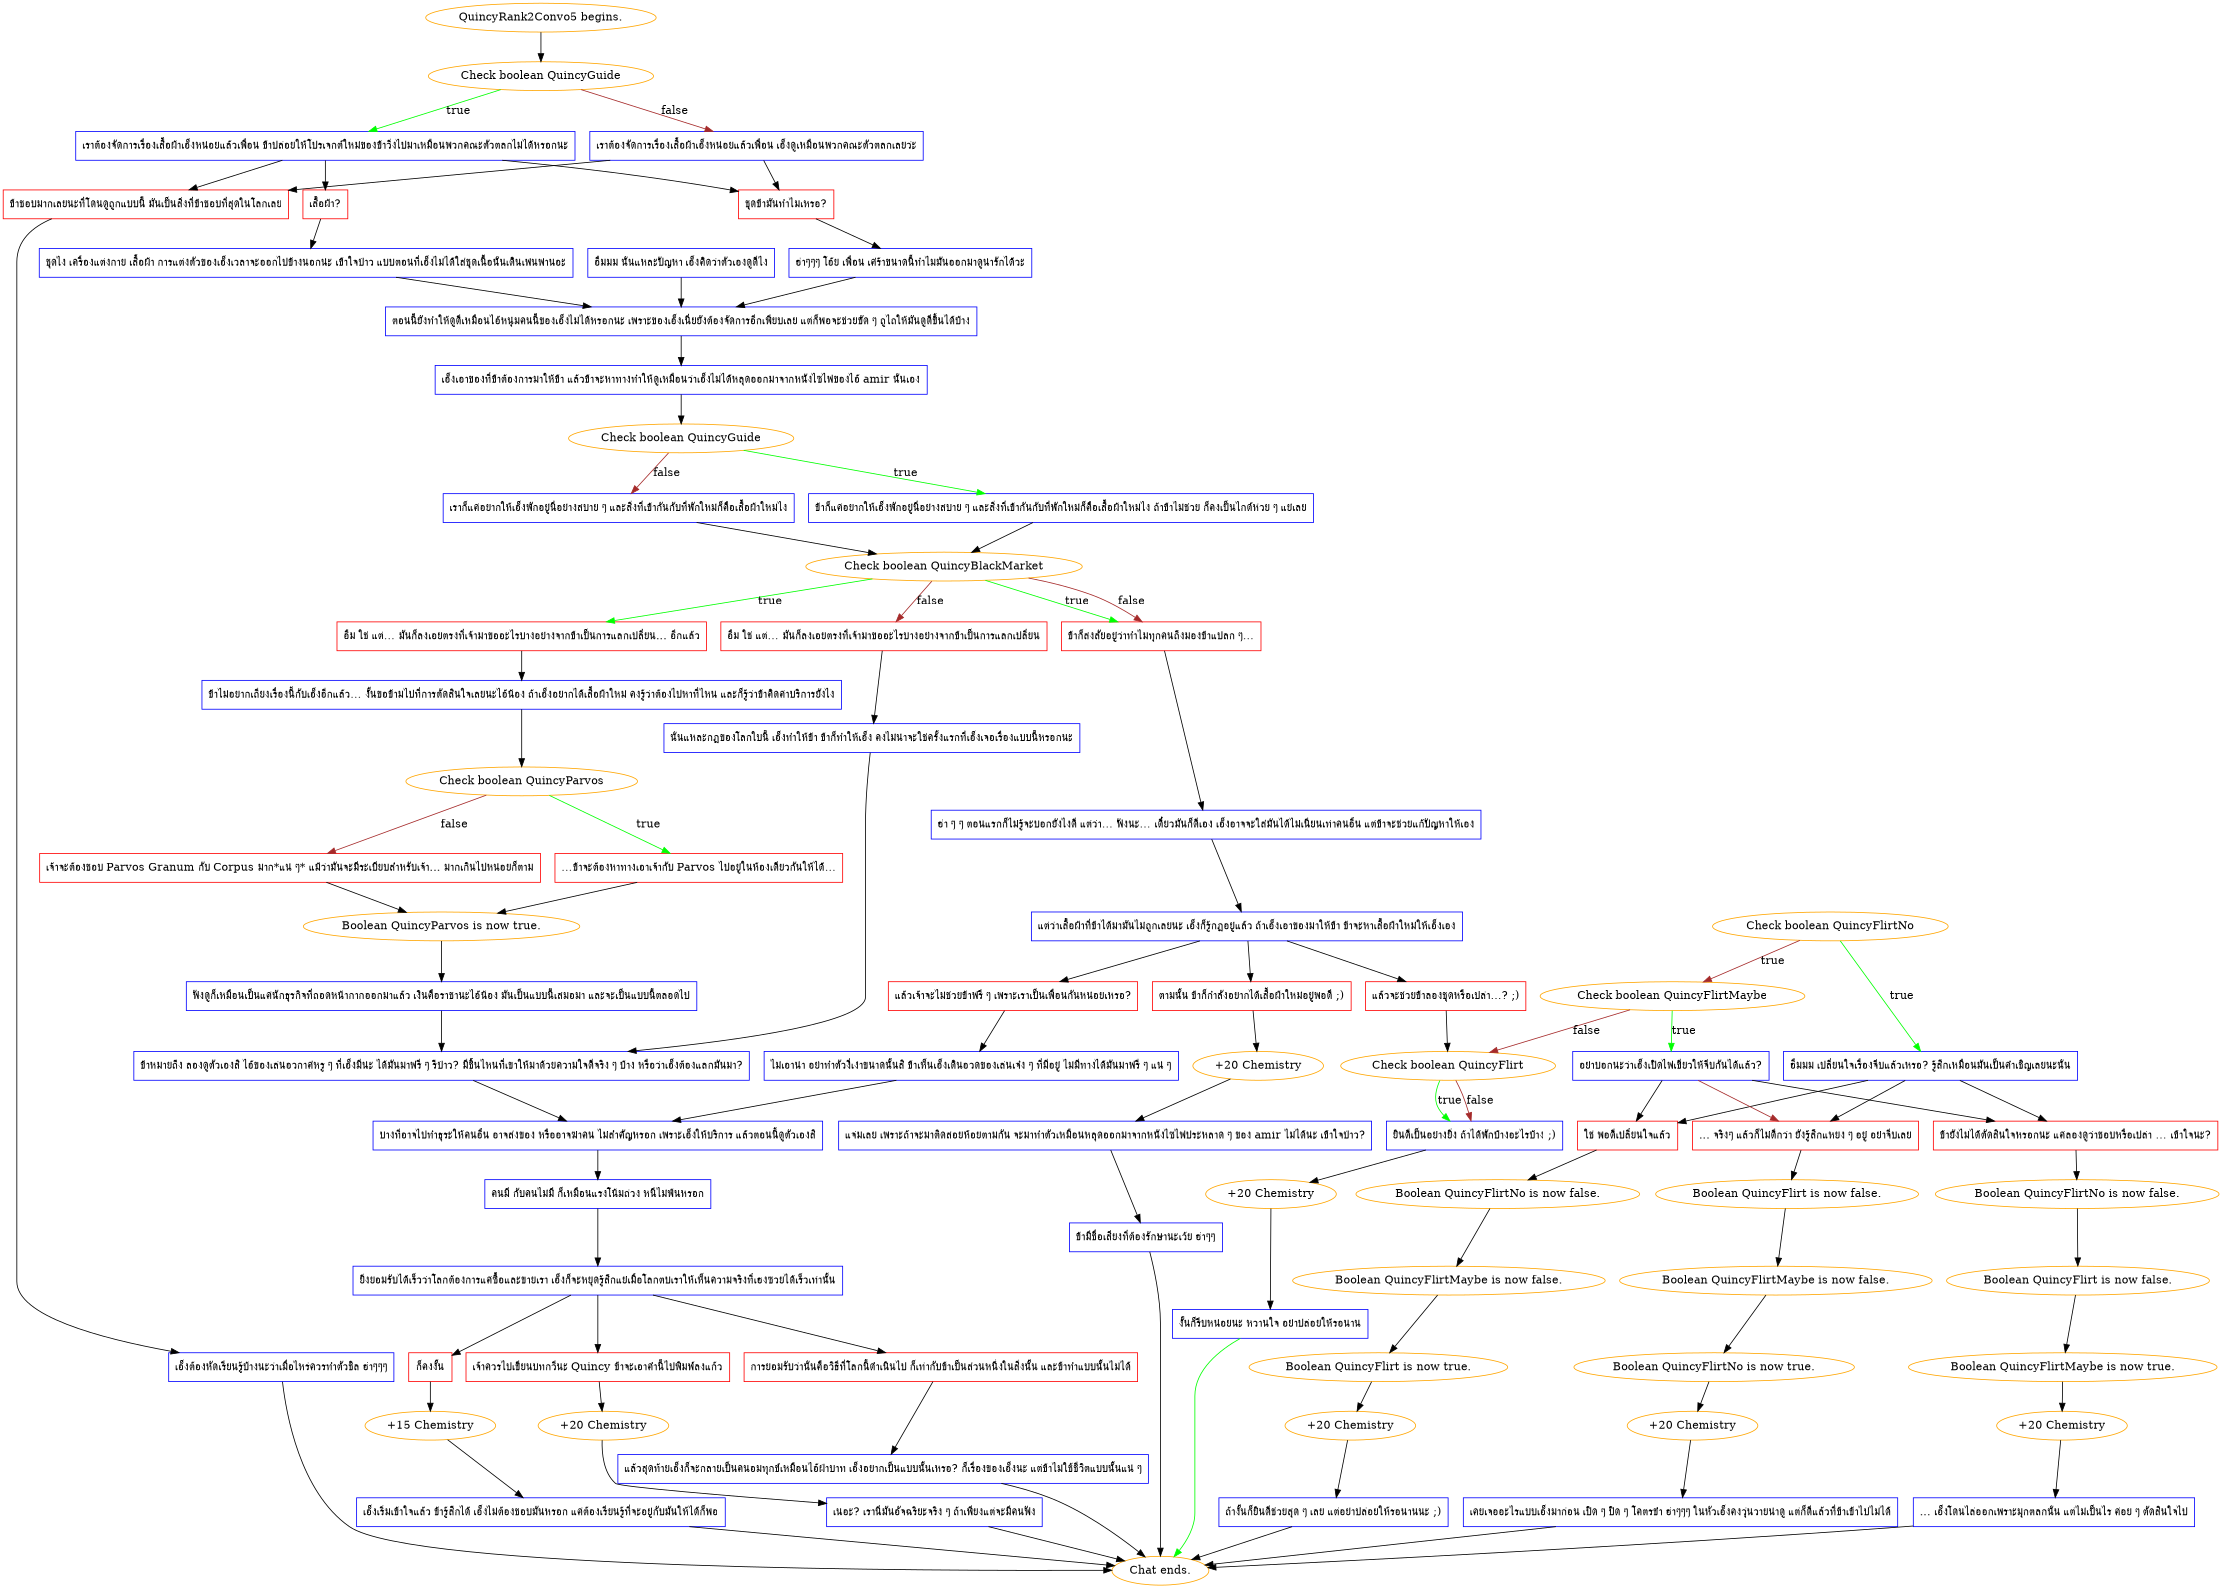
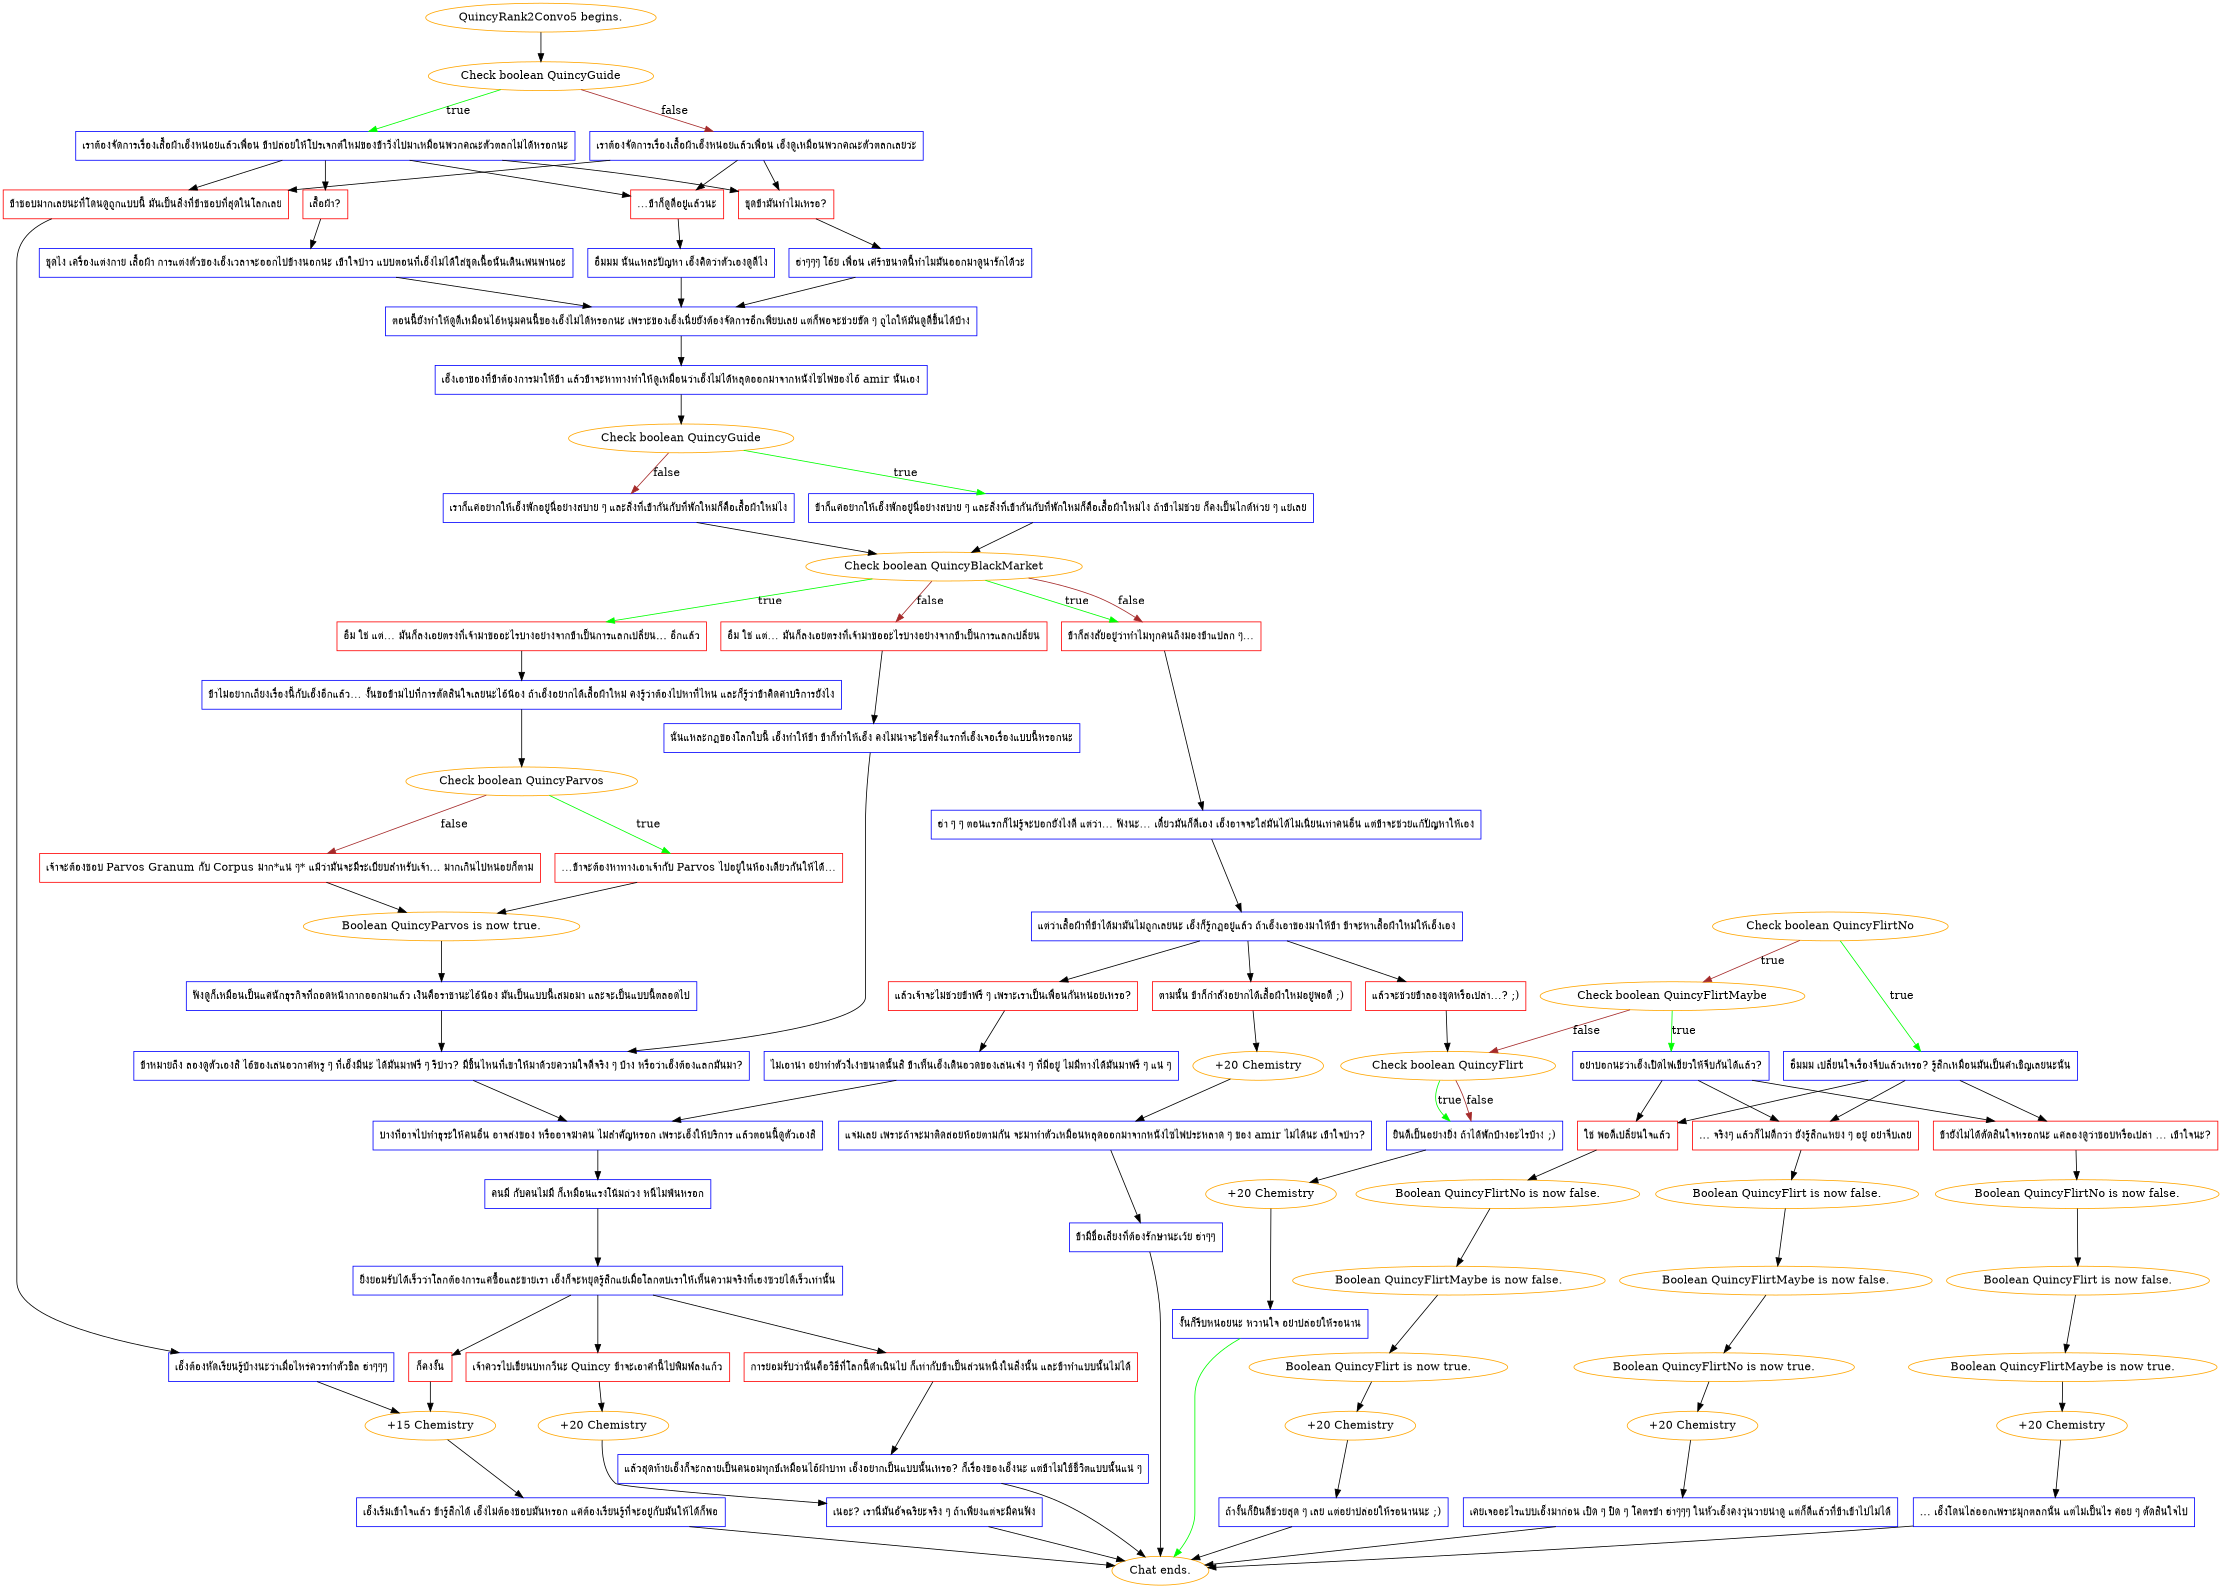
node "…ข้าก็ดูดีอยู่แล้วนะ": added
edge "อย่าบอกนะว่าเอ็งเปิดไฟเขียวให้จีบกันได้แล้ว?" -> "... จริงๆ แล้วก็ไม่ดีกว่า ยังรู้สึกแหยง ๆ อยู่ อย่าจีบเลย": color brown -> black
edge "เอ็งต้องหัดเรียนรู้บ้างนะว่าเมื่อไหร่ควรทำตัวชิล ฮ่าๆๆๆ" -> "Chat ends.": now "เอ็งต้องหัดเรียนรู้บ้างนะว่าเมื่อไหร่ควรทำตัวชิล ฮ่าๆๆๆ" -> "+15 Chemistry"
